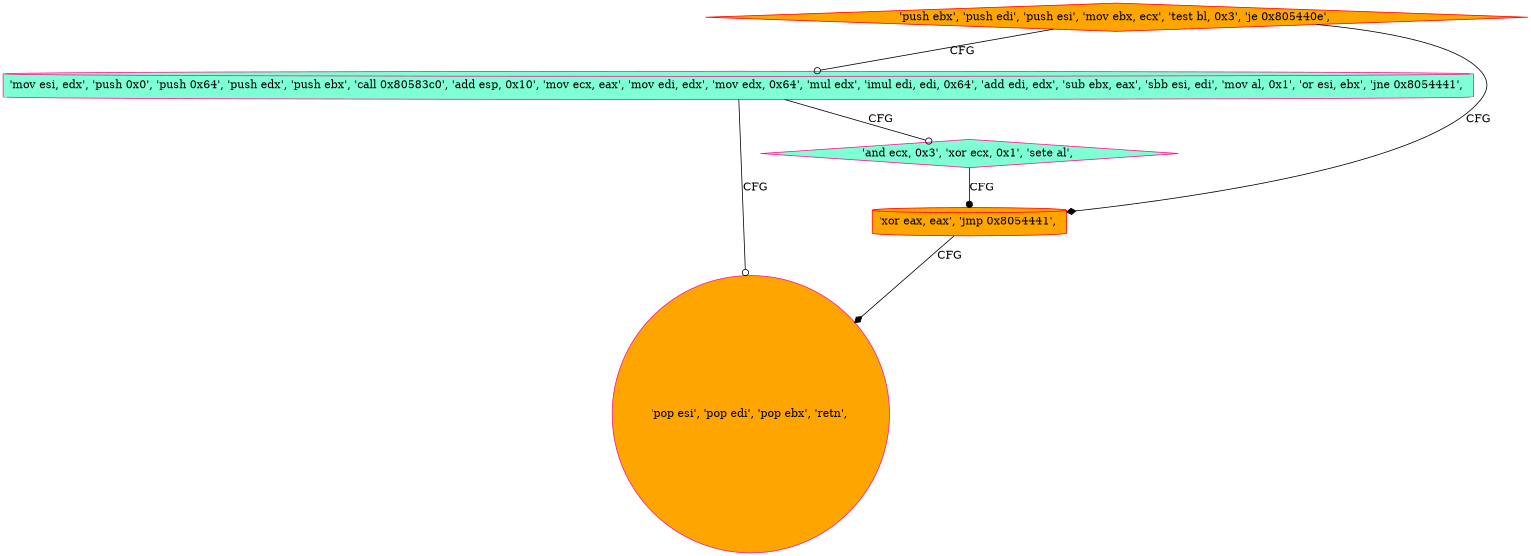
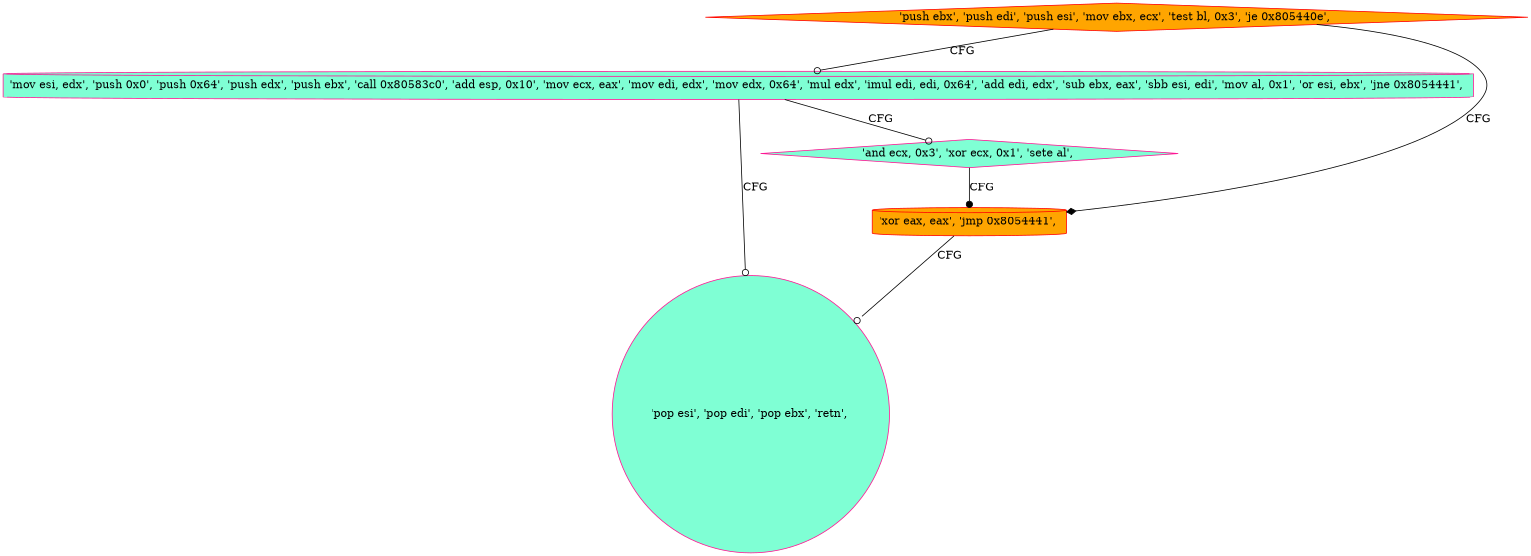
edge "'xor eax, eax', 'jmp 0x8054441'," -> "'pop esi', 'pop edi', 'pop ebx', 'retn',": arrowhead diamond -> odot
node "'pop esi', 'pop edi', 'pop ebx', 'retn',": fillcolor orange -> aquamarine
